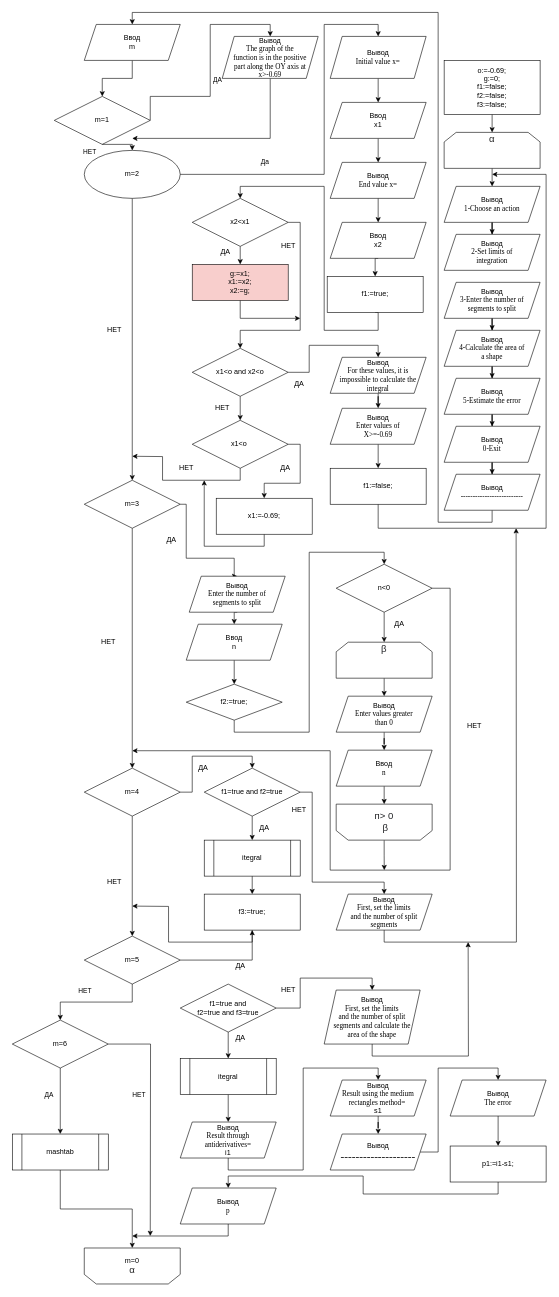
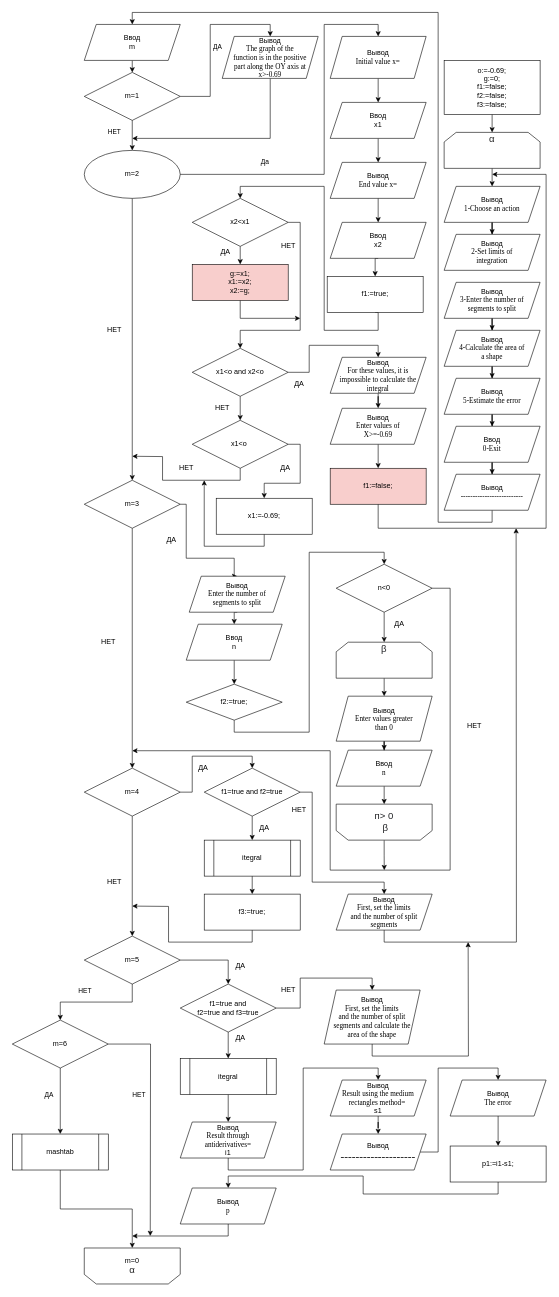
node "m=1": moved (102, 120) -> (132, 96)
node "Вывод 0-Exit": label "Вывод 0-Exit" -> "Ввод 0-Exit"
node "f1:=false;": fillcolor #ffffff -> #f8cecc
node "Вывод Enter values greater than 0": size 96x36 -> 96x45
edge "m=5" -> "f3:=true;": now "m=5" -> "f1=true and f2=true and f3=true"
